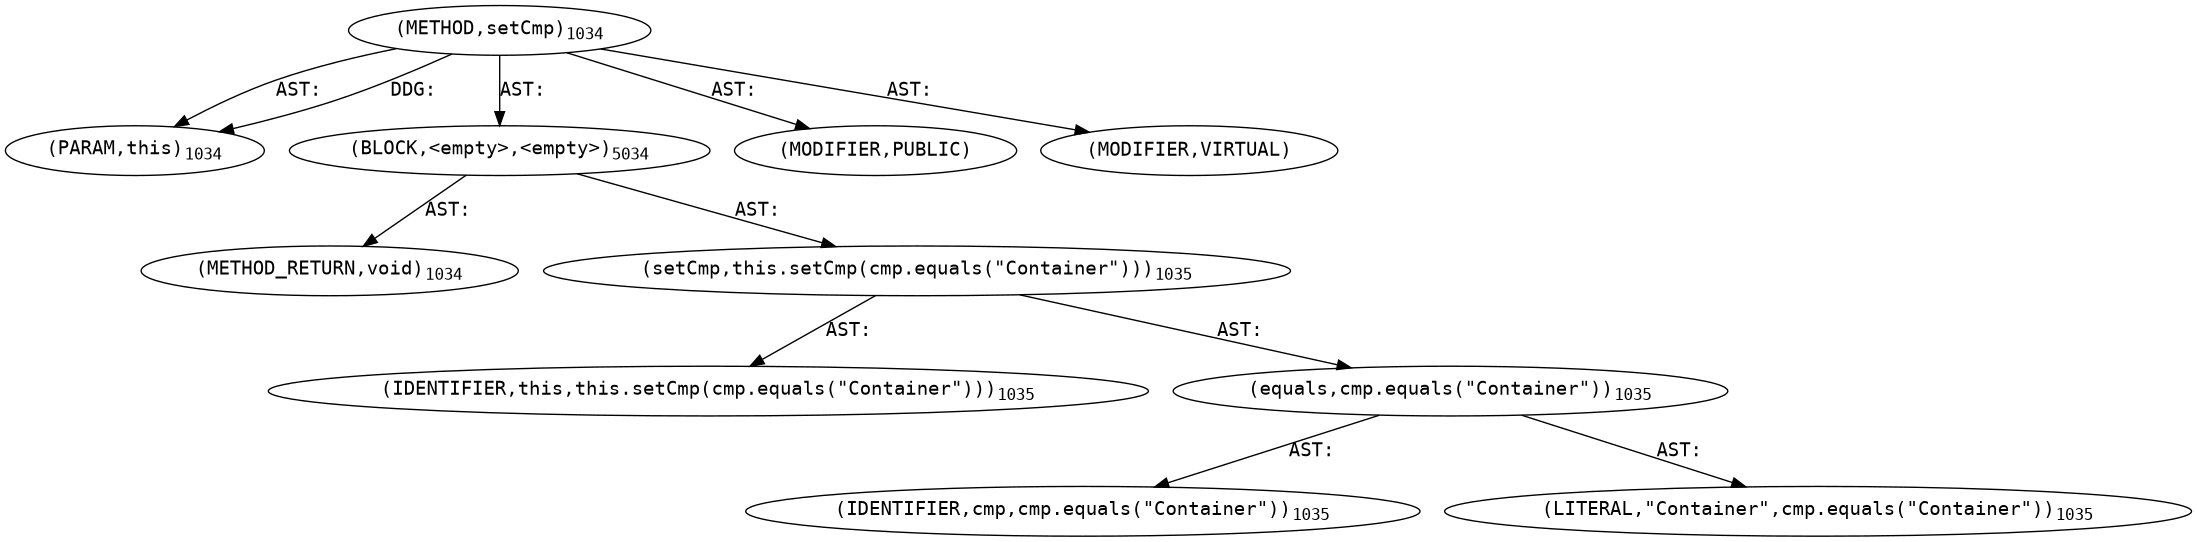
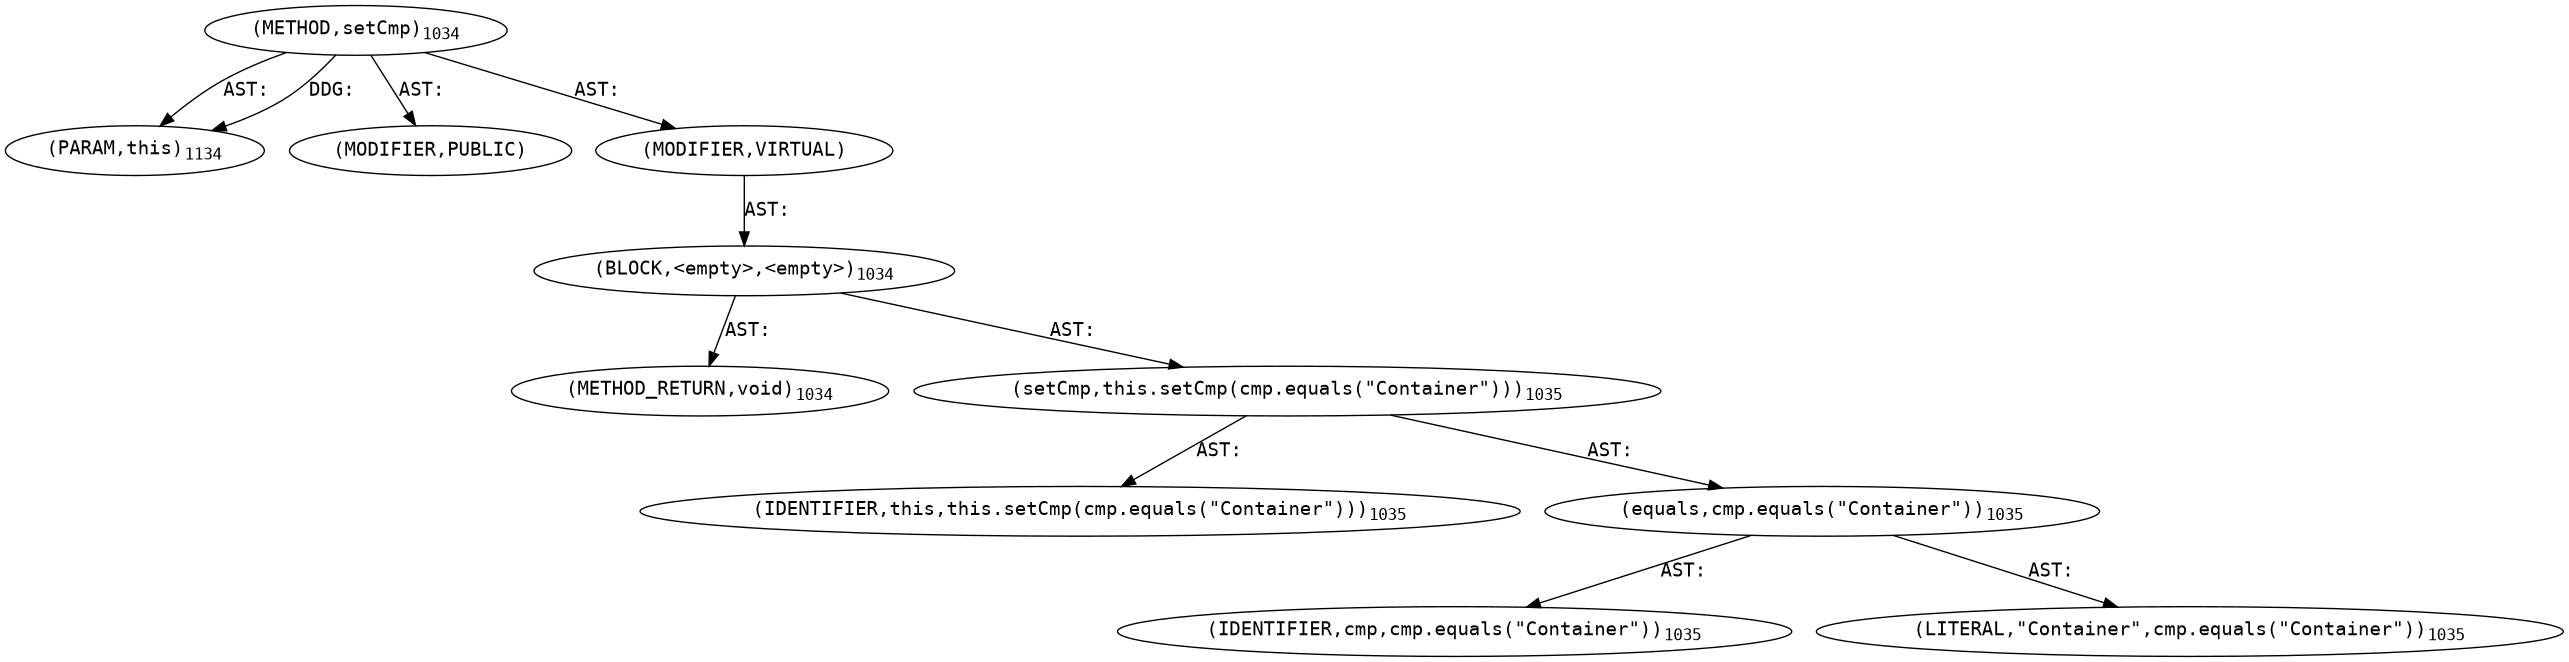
edge "(METHOD,setCmp)" -> "(BLOCK,<empty>,<empty>)": now "(MODIFIER,VIRTUAL)" -> "(BLOCK,<empty>,<empty>)"
node "(PARAM,this)": text "1034" -> "1134"
node "(BLOCK,<empty>,<empty>)": text "5034" -> "1034"
